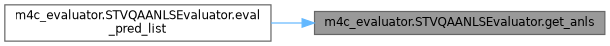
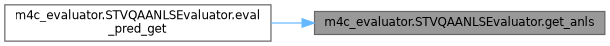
node "m4c_evaluator.STVQAANLSEvaluator.eval _pred_list": label "m4c_evaluator.STVQAANLSEvaluator.eval _pred_list" -> "m4c_evaluator.STVQAANLSEvaluator.eval _pred_get"
